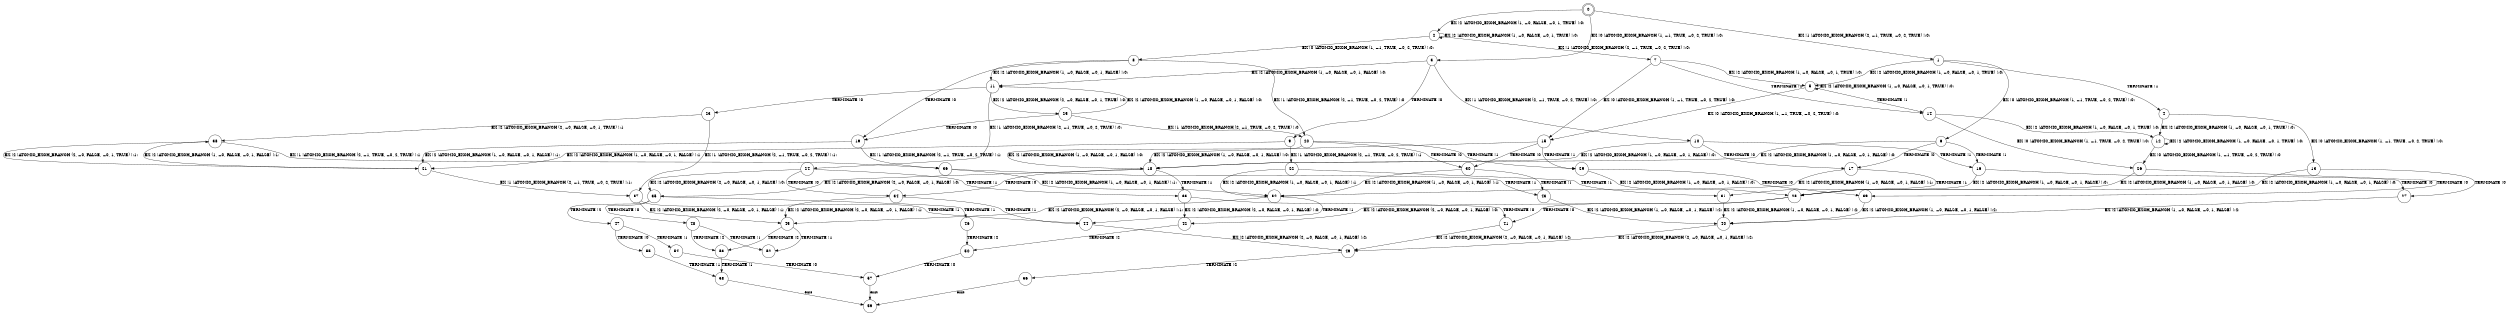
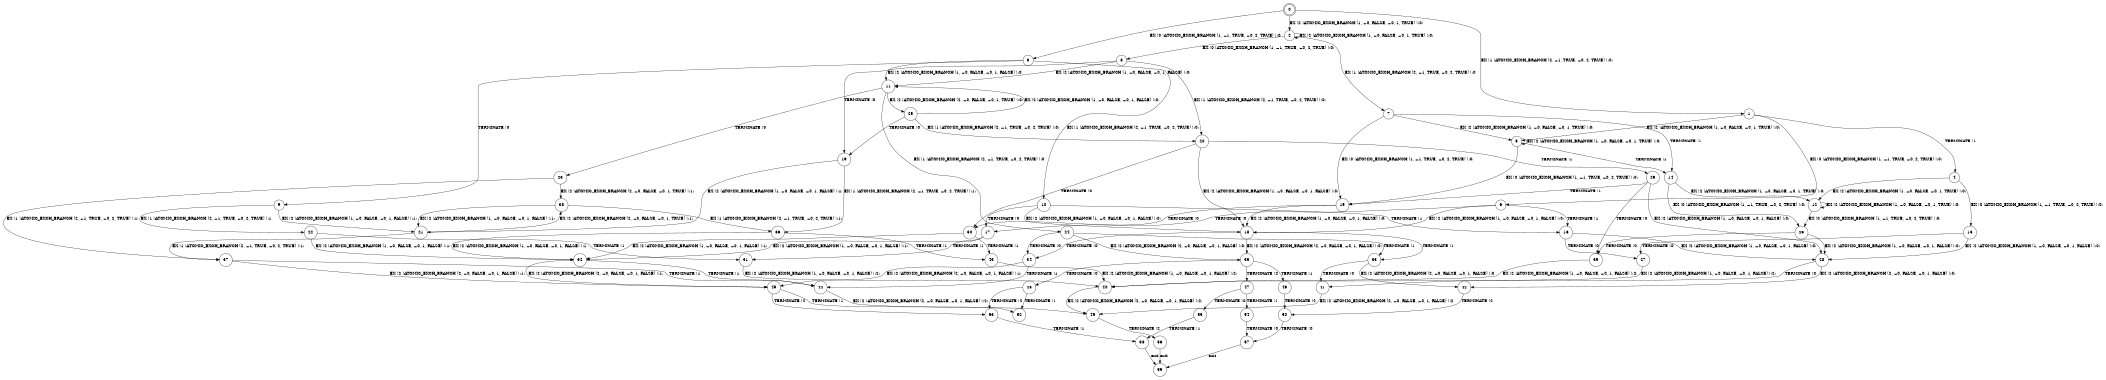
edge "15" -> "29": reversed
